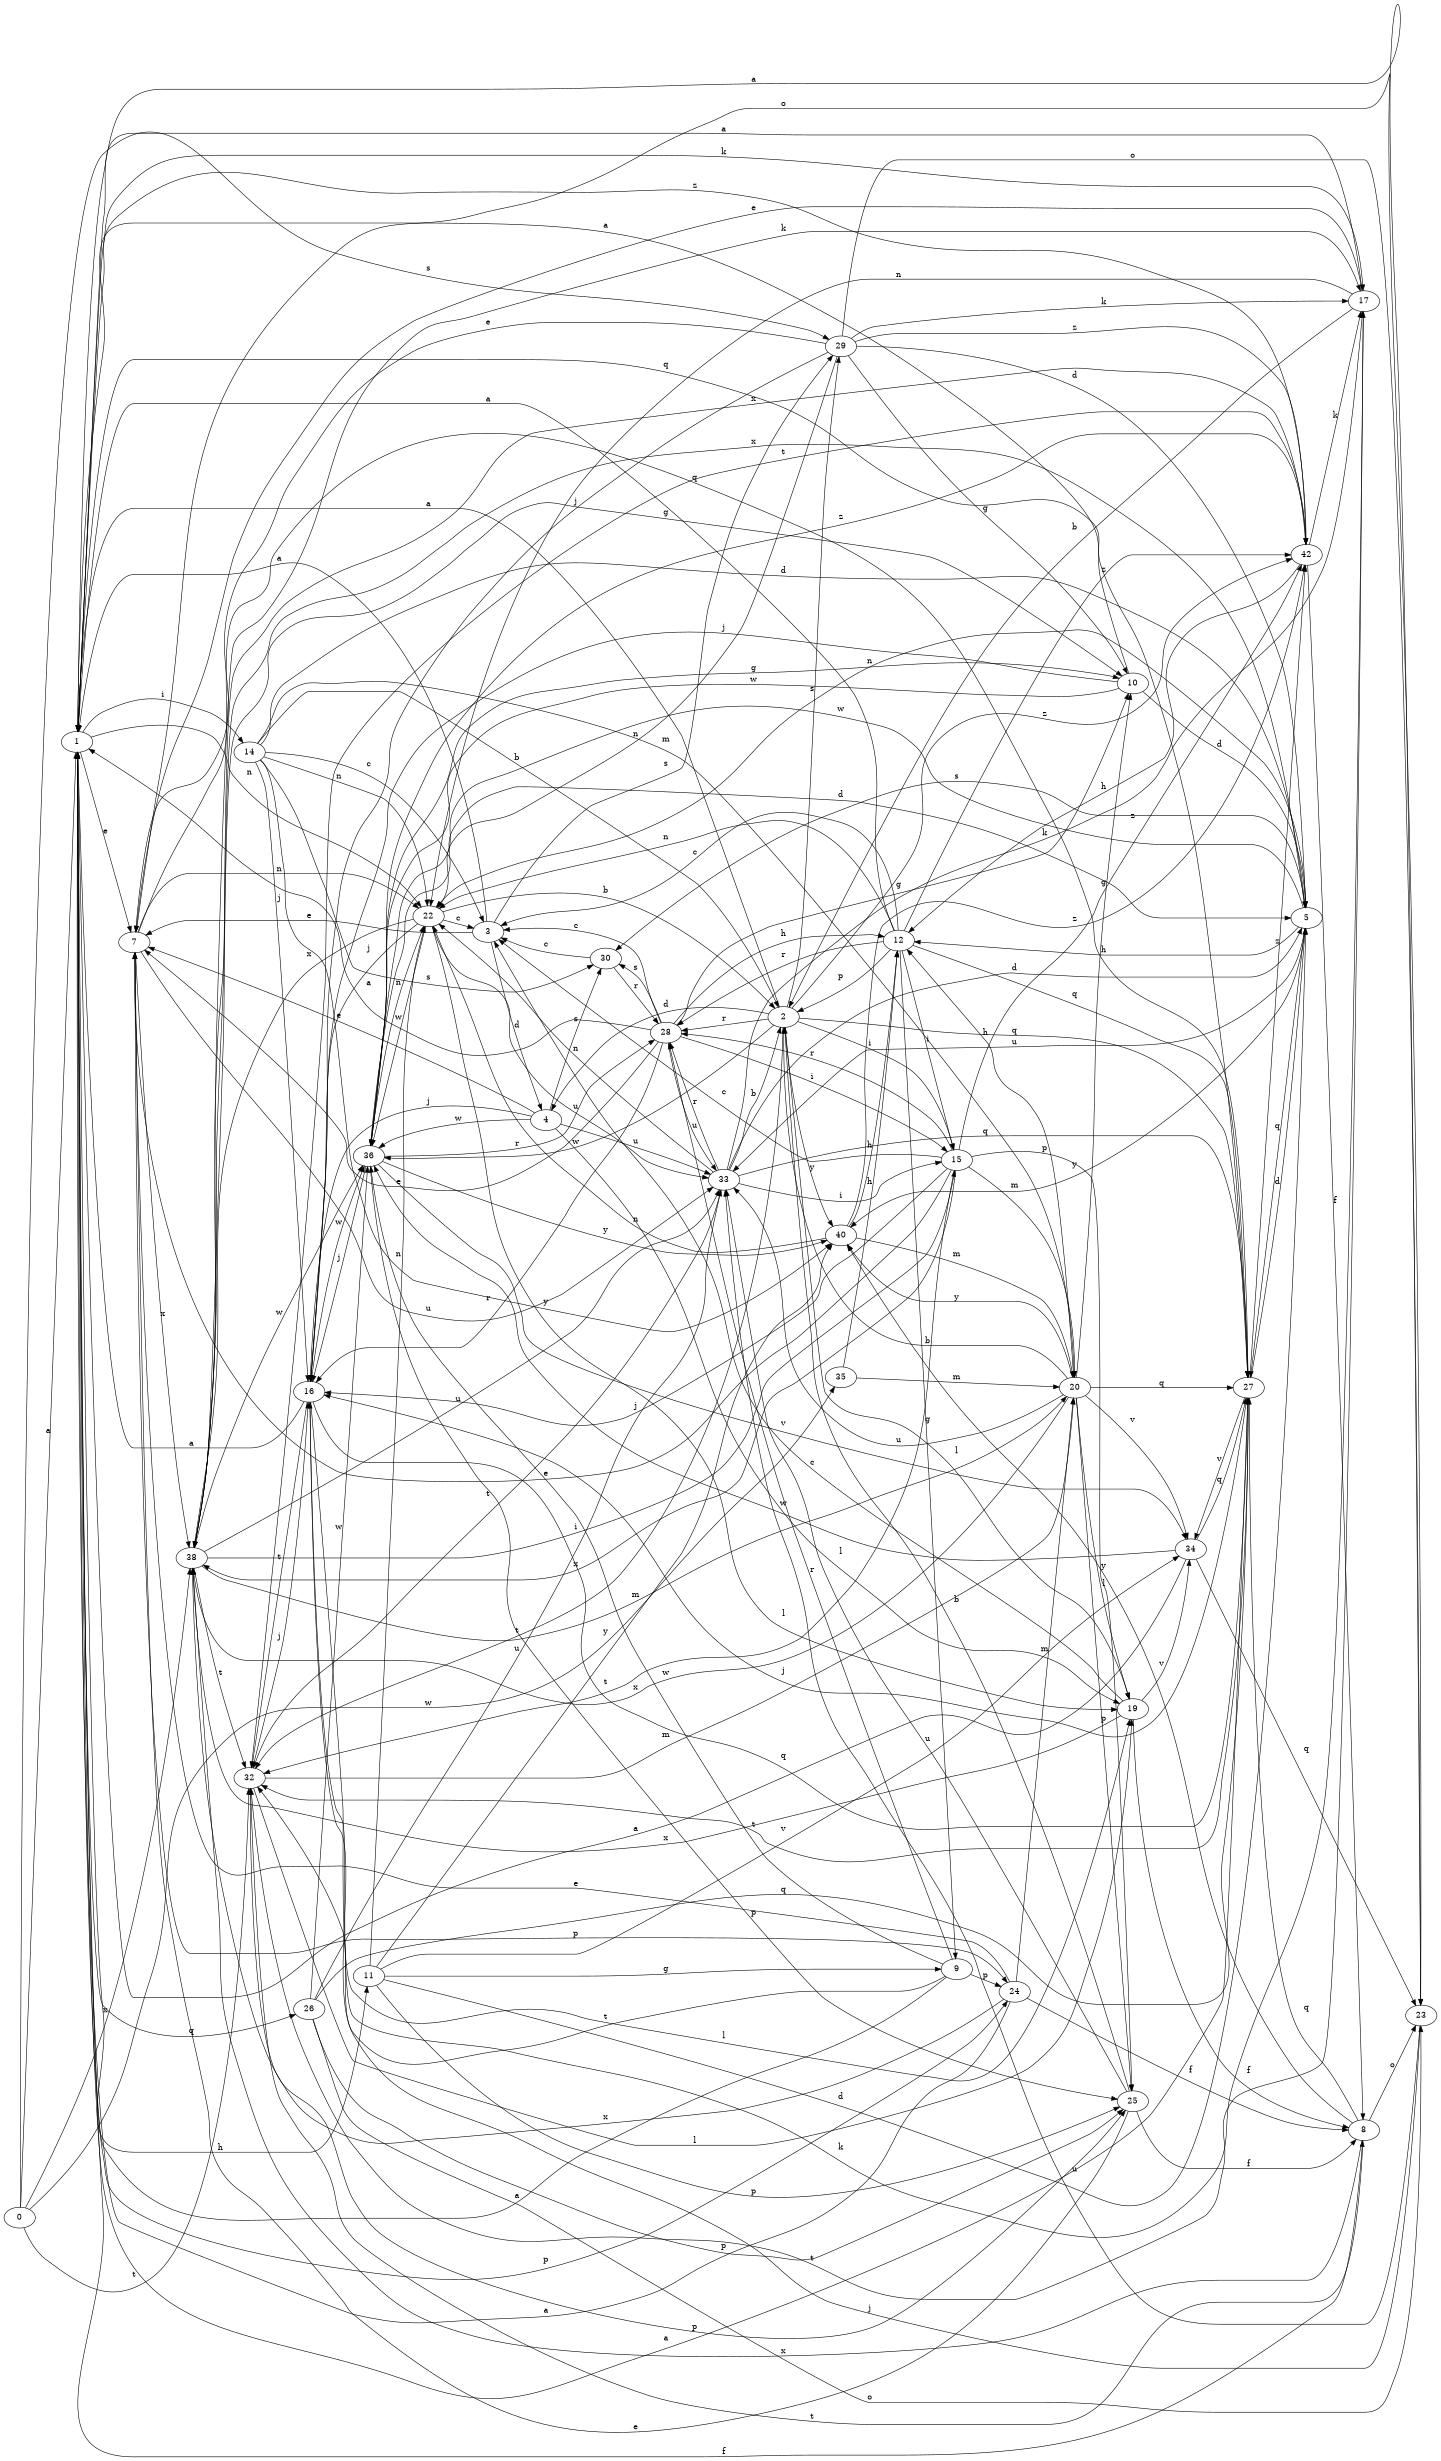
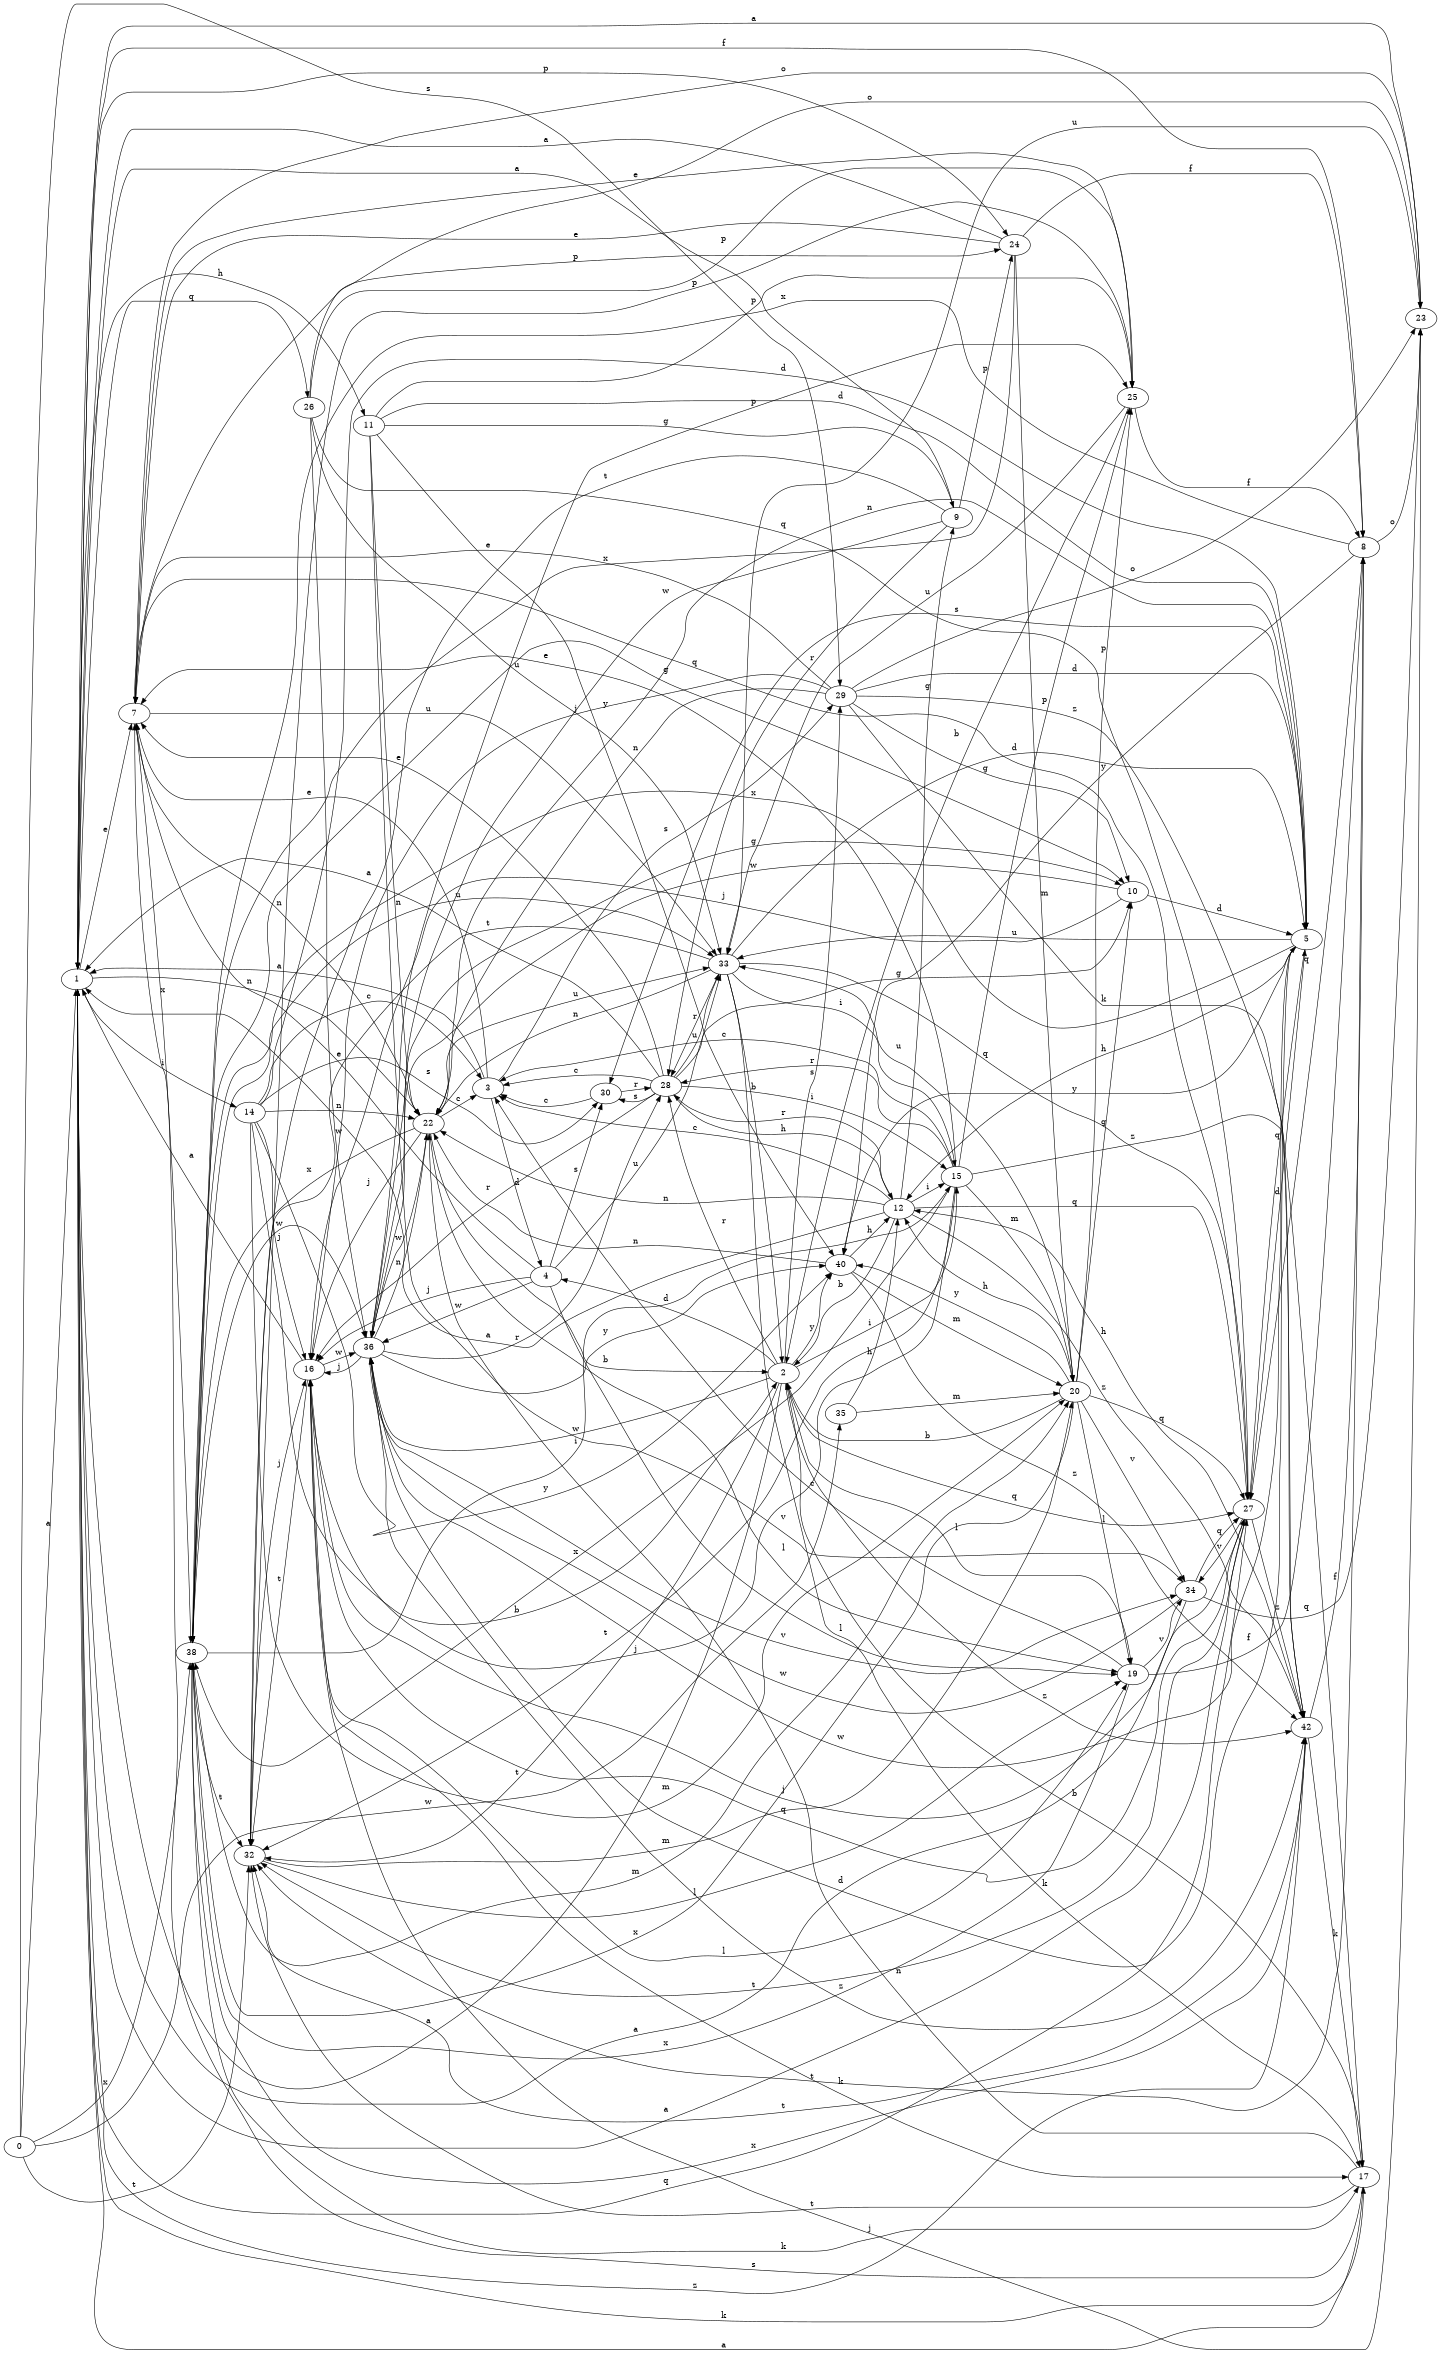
edge "17" -> "7": label "e" -> "s"
edge "10" -> "1": removed, label "a"
edge "12" -> "2": label "p" -> "b"
